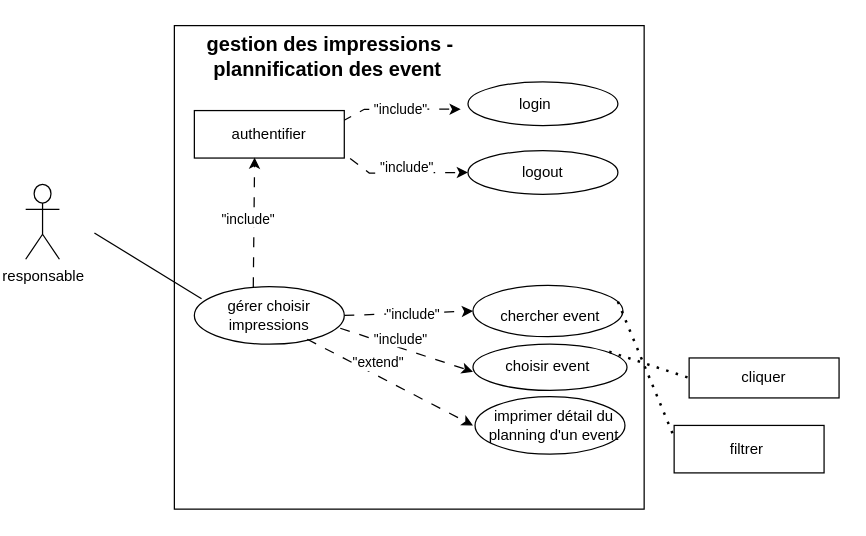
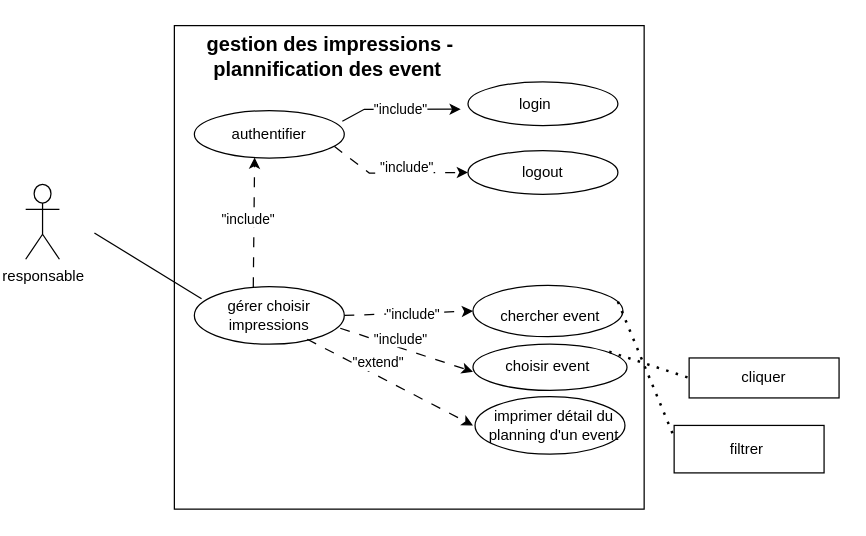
edge "authentifier" -> "login": style dashed -> solid
node "authentifier": shape rectangle -> ellipse
